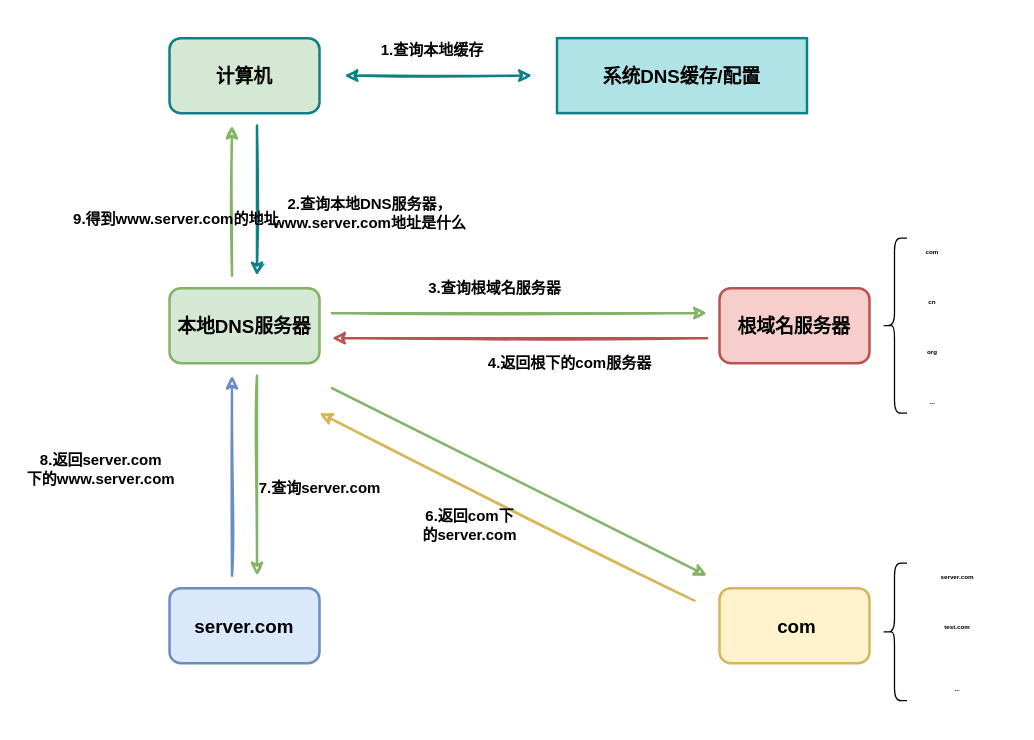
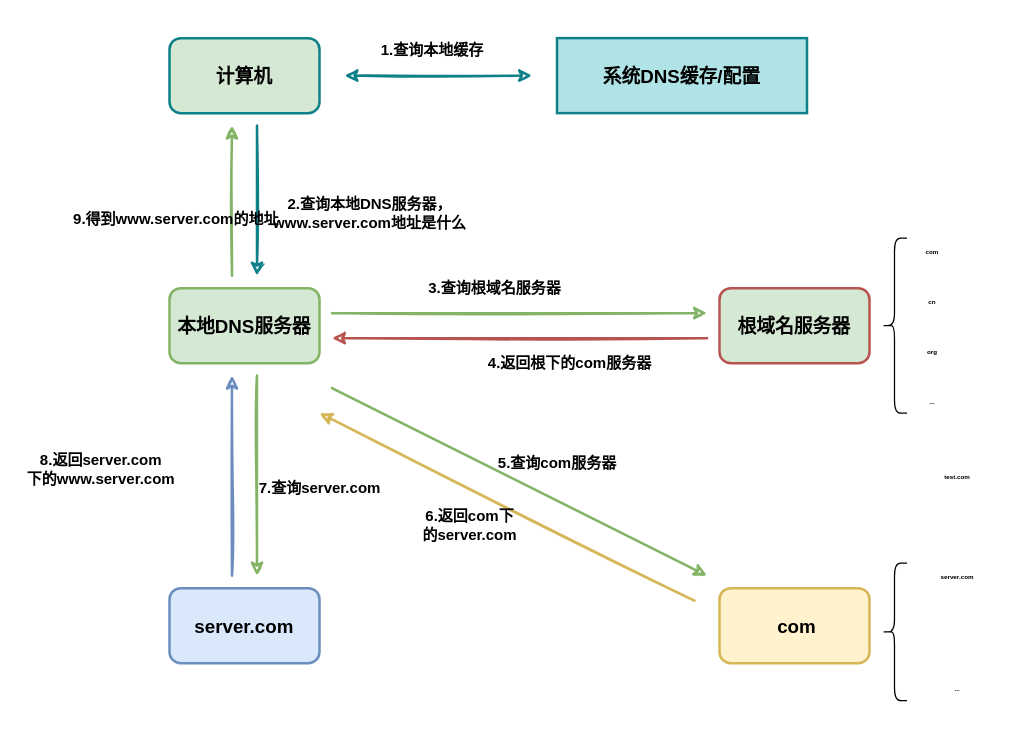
node "根域名服务器": fillcolor #f8cecc -> #d5e8d4
node "5.查询com服务器": added
node "test.com": moved (957, 626) -> (957, 476)
